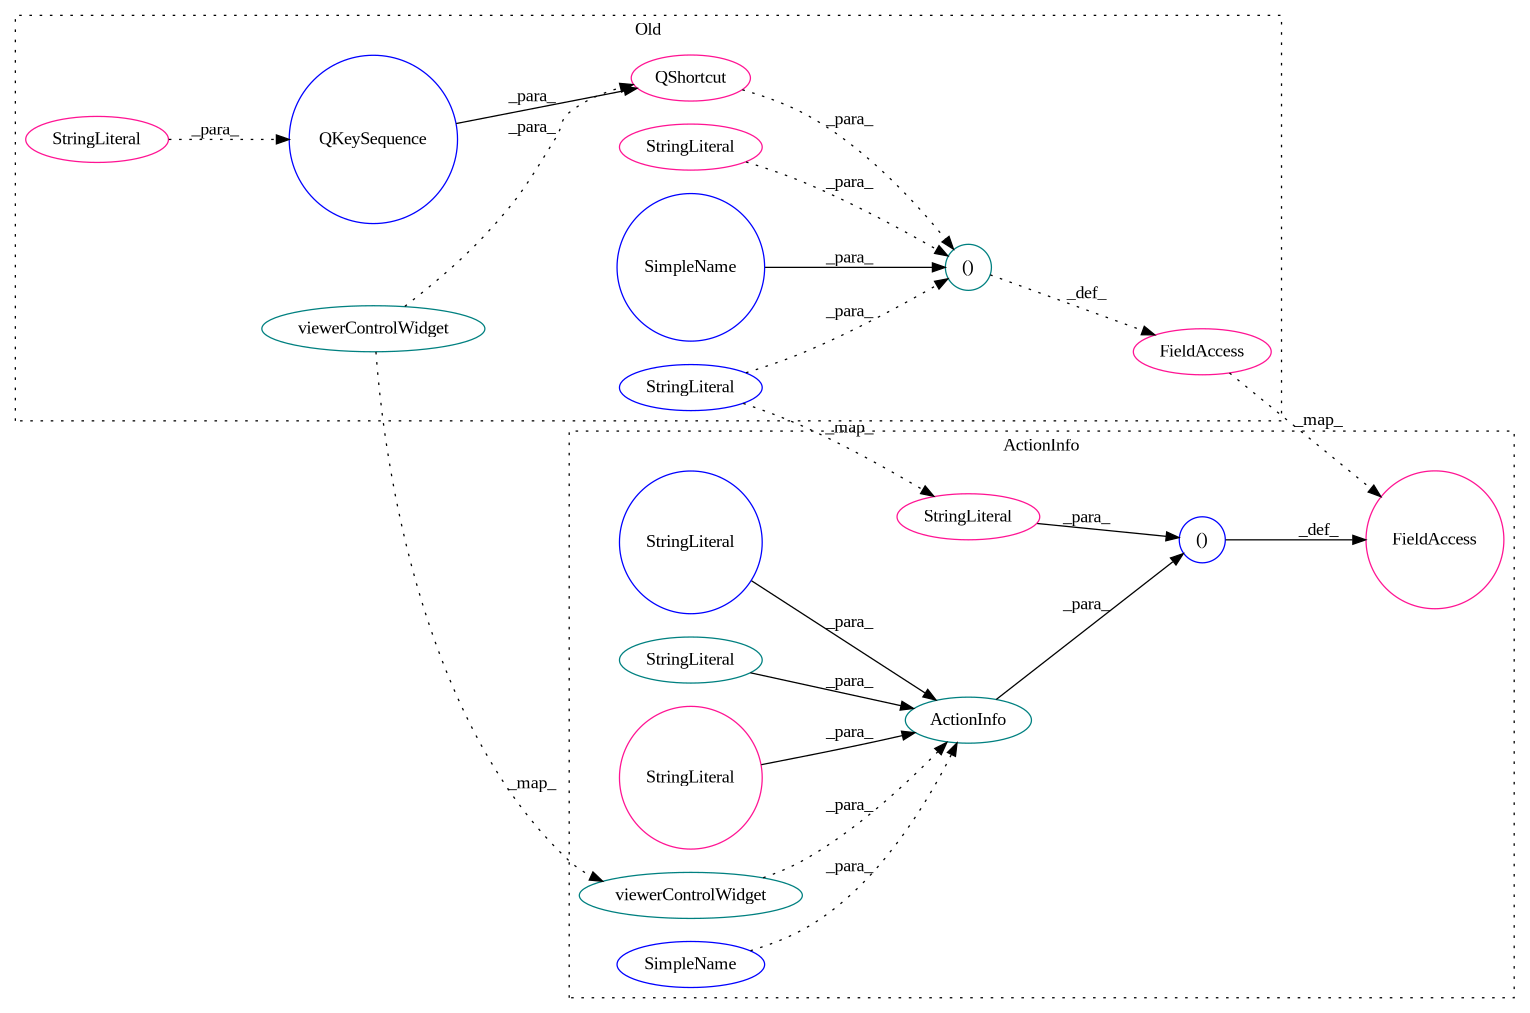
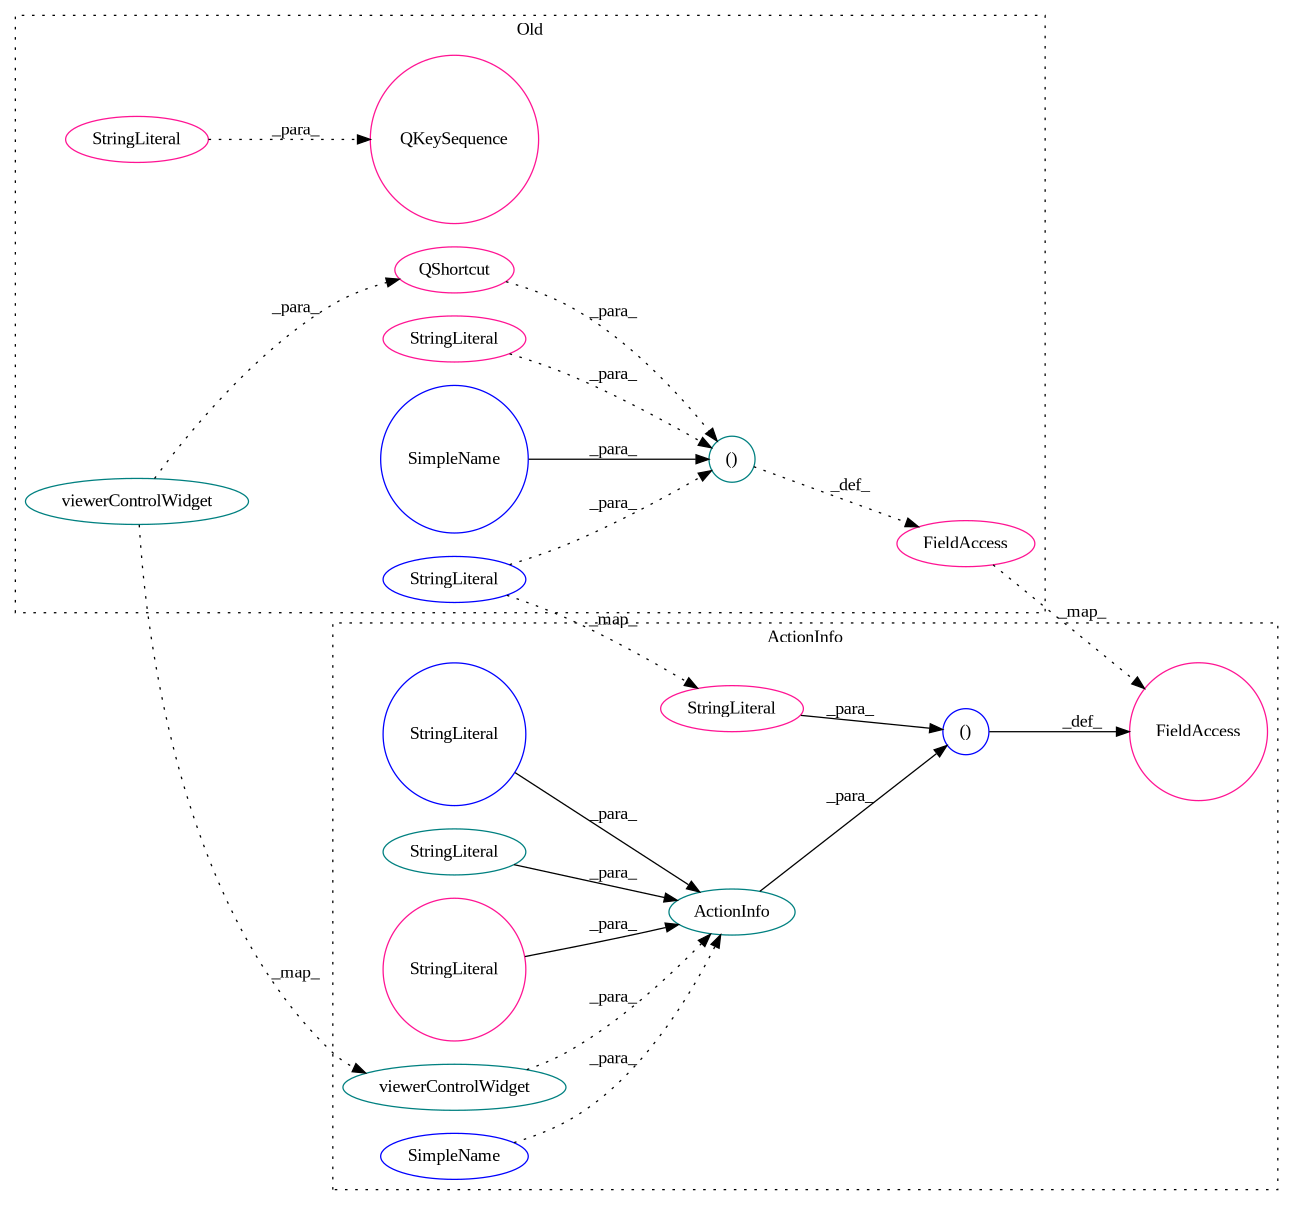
edge "QKeySequence" -> "QShortcut": removed, label "_para_"
node "QKeySequence": color blue -> deeppink
